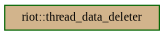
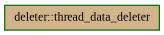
node "riot::thread_data_deleter": label "riot::thread_data_deleter" -> "deleter::thread_data_deleter"
